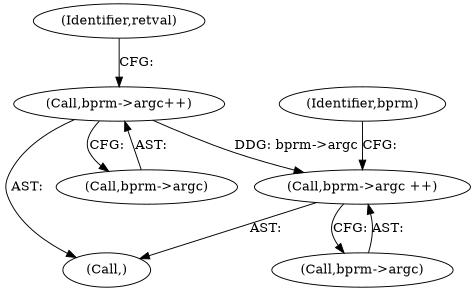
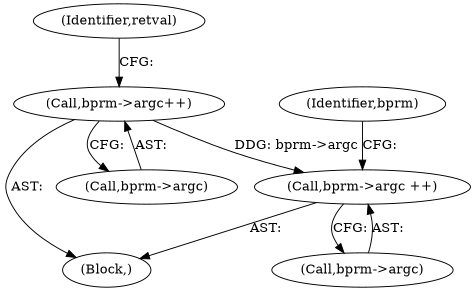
node "(Call,)": label "(Call,)" -> "(Block,)"
